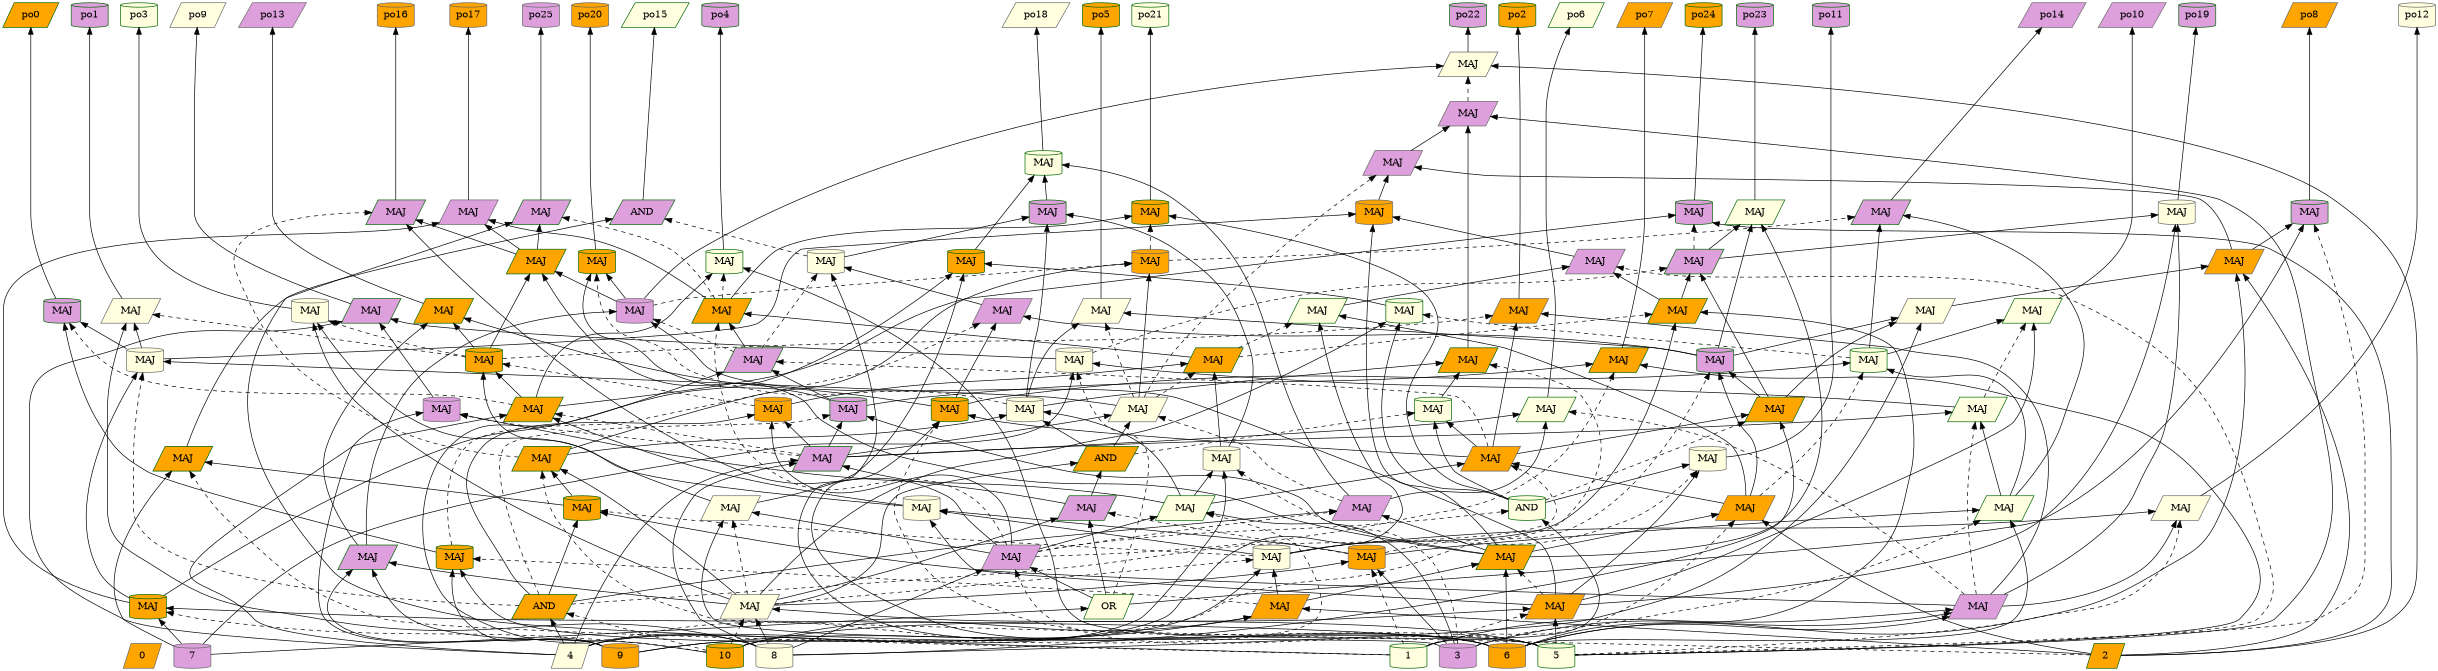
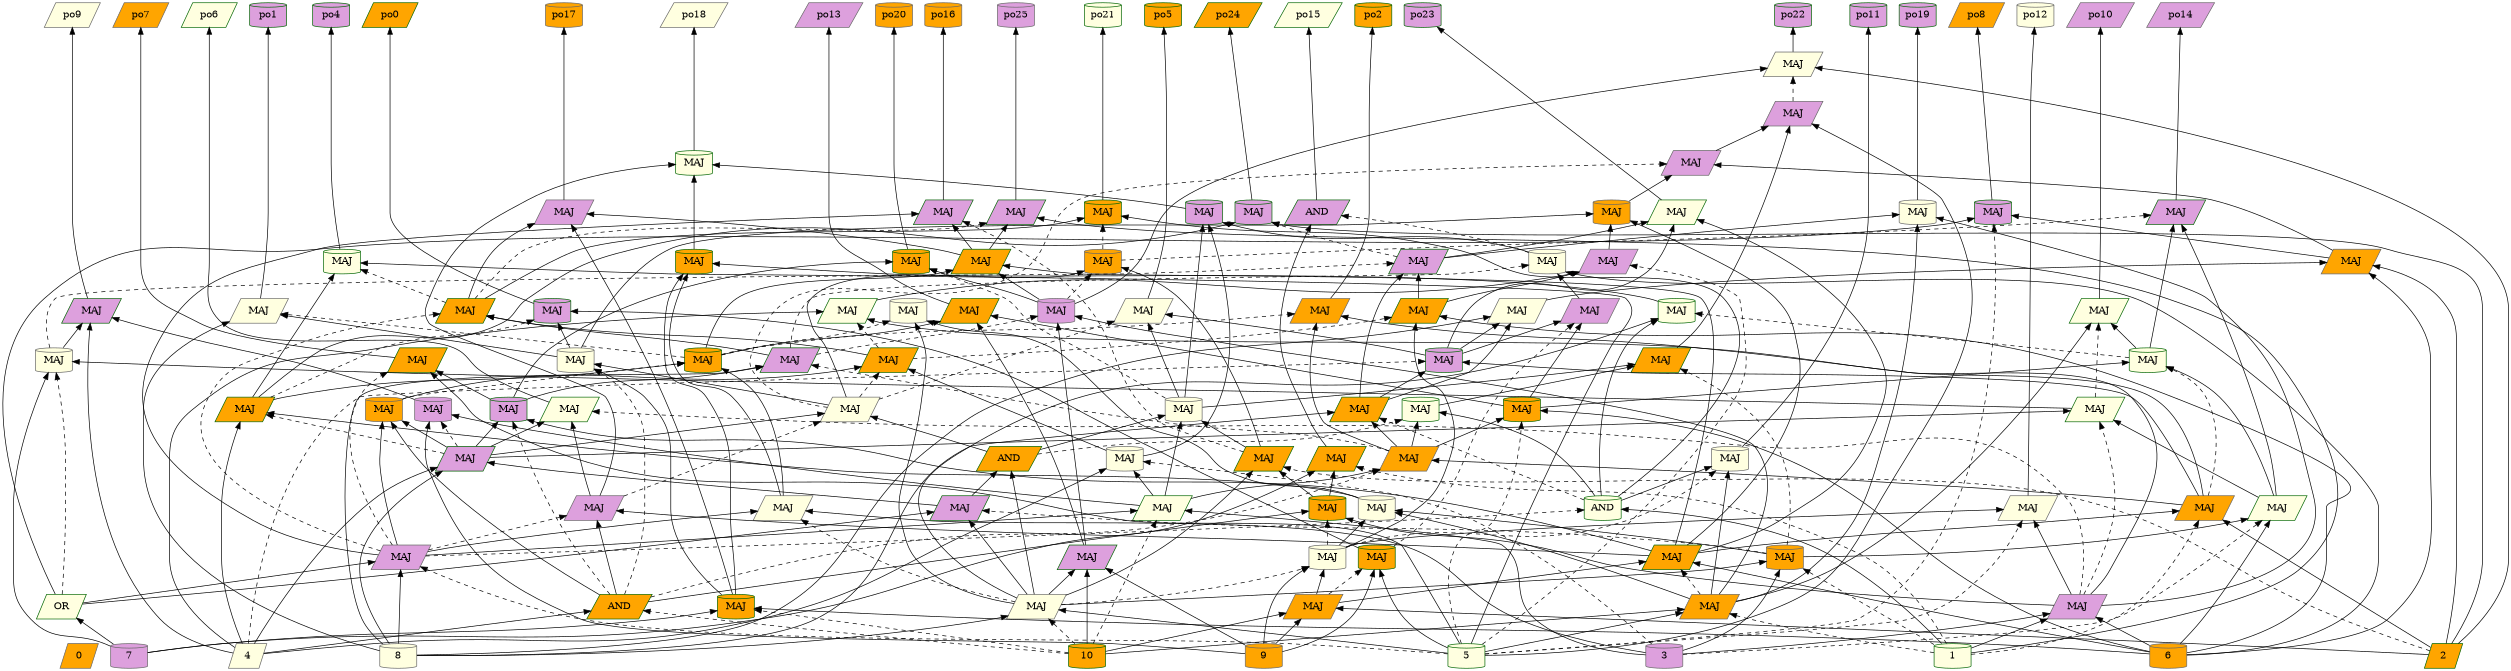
node "po3": removed
node "po24": shape cylinder -> parallelogram
